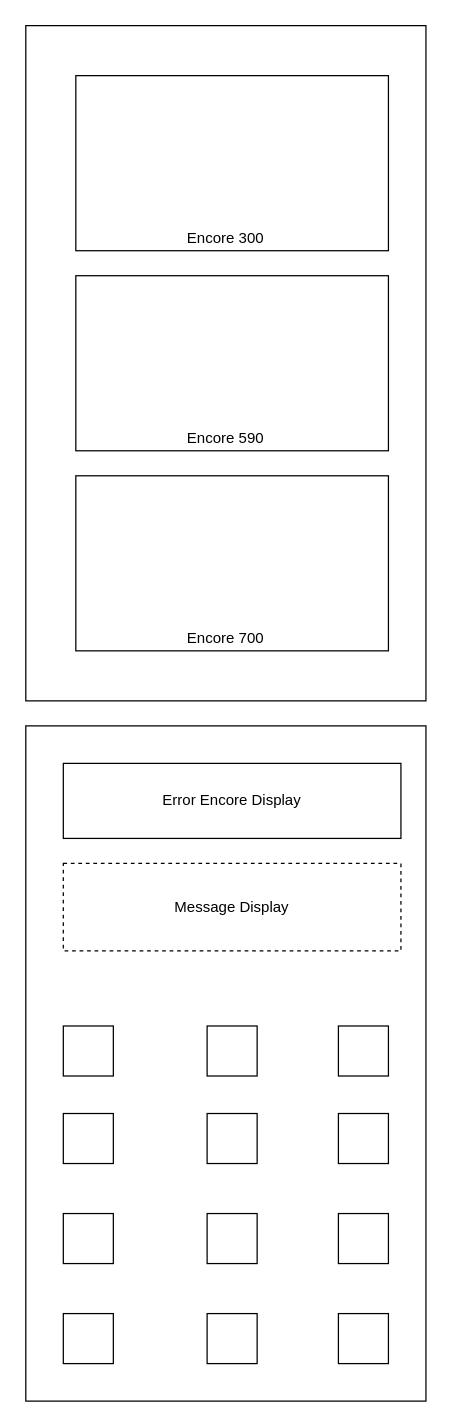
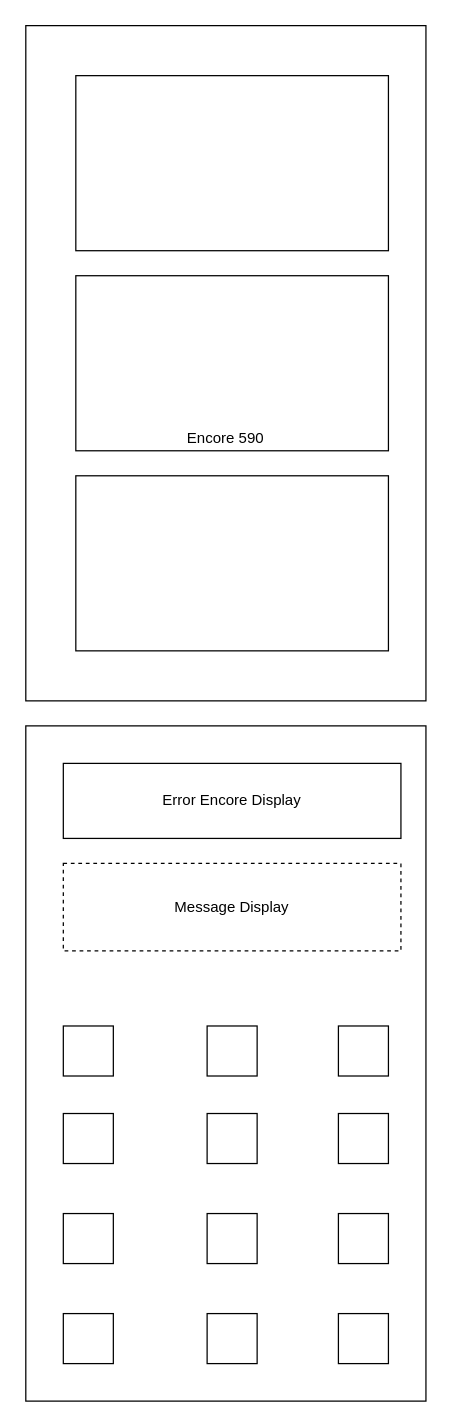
node "Encore 300": removed
node "Encore 700": removed
